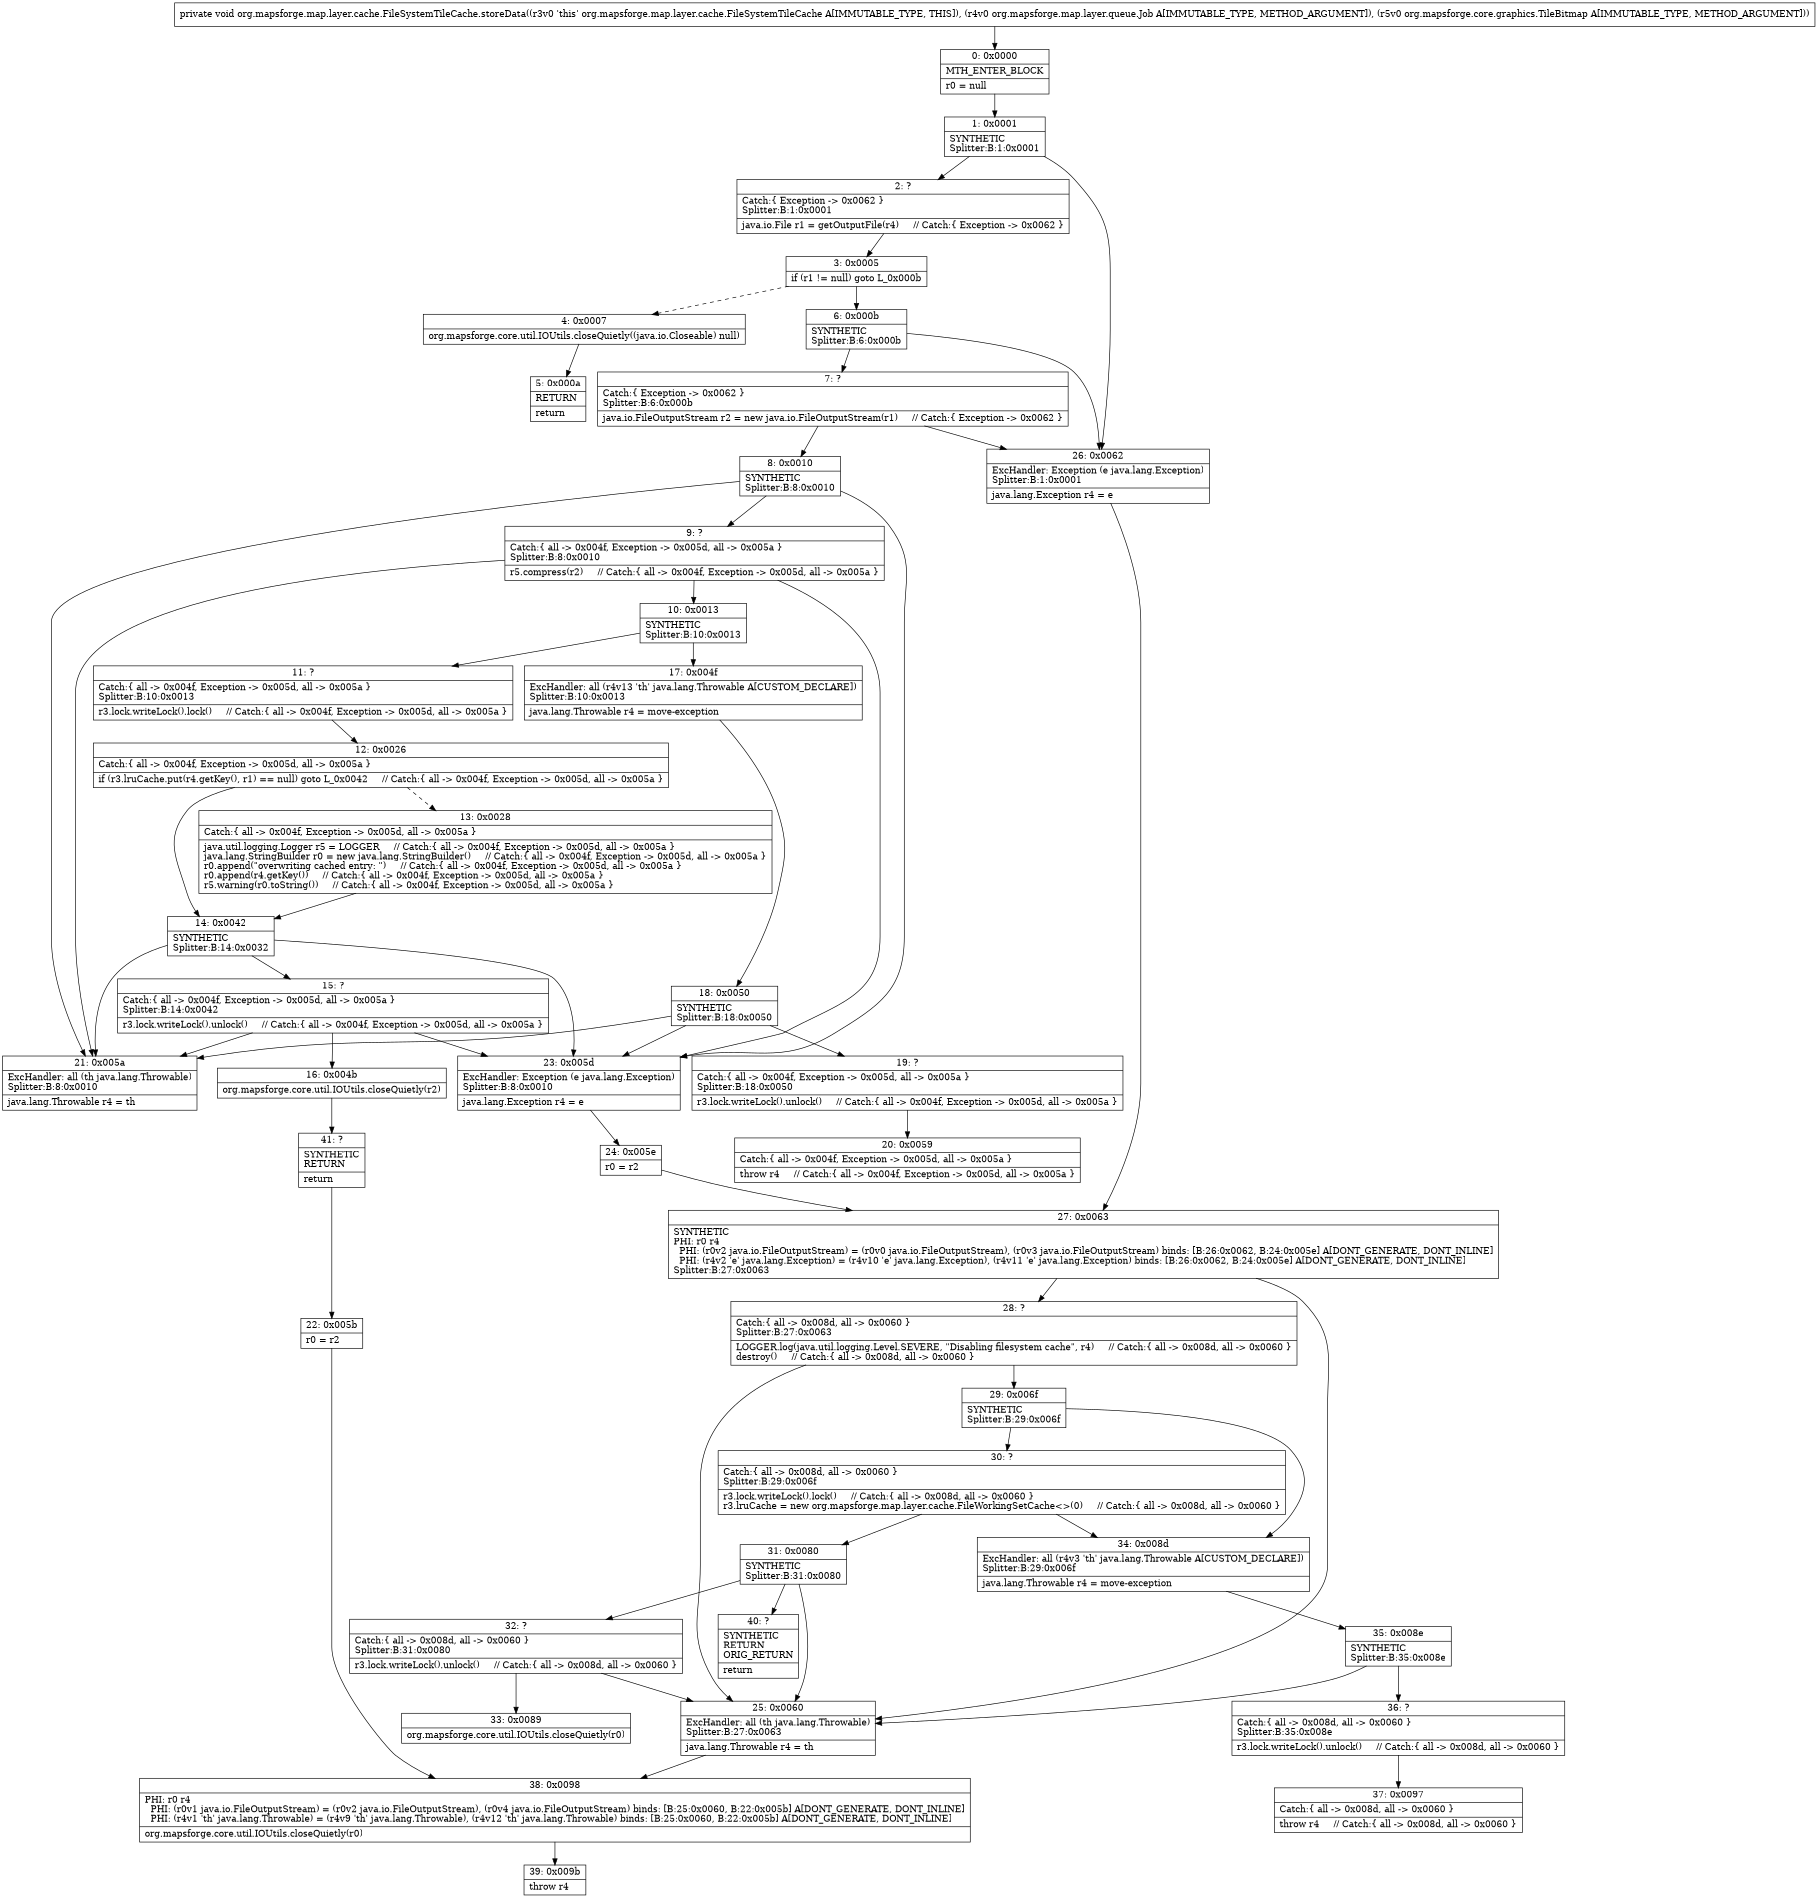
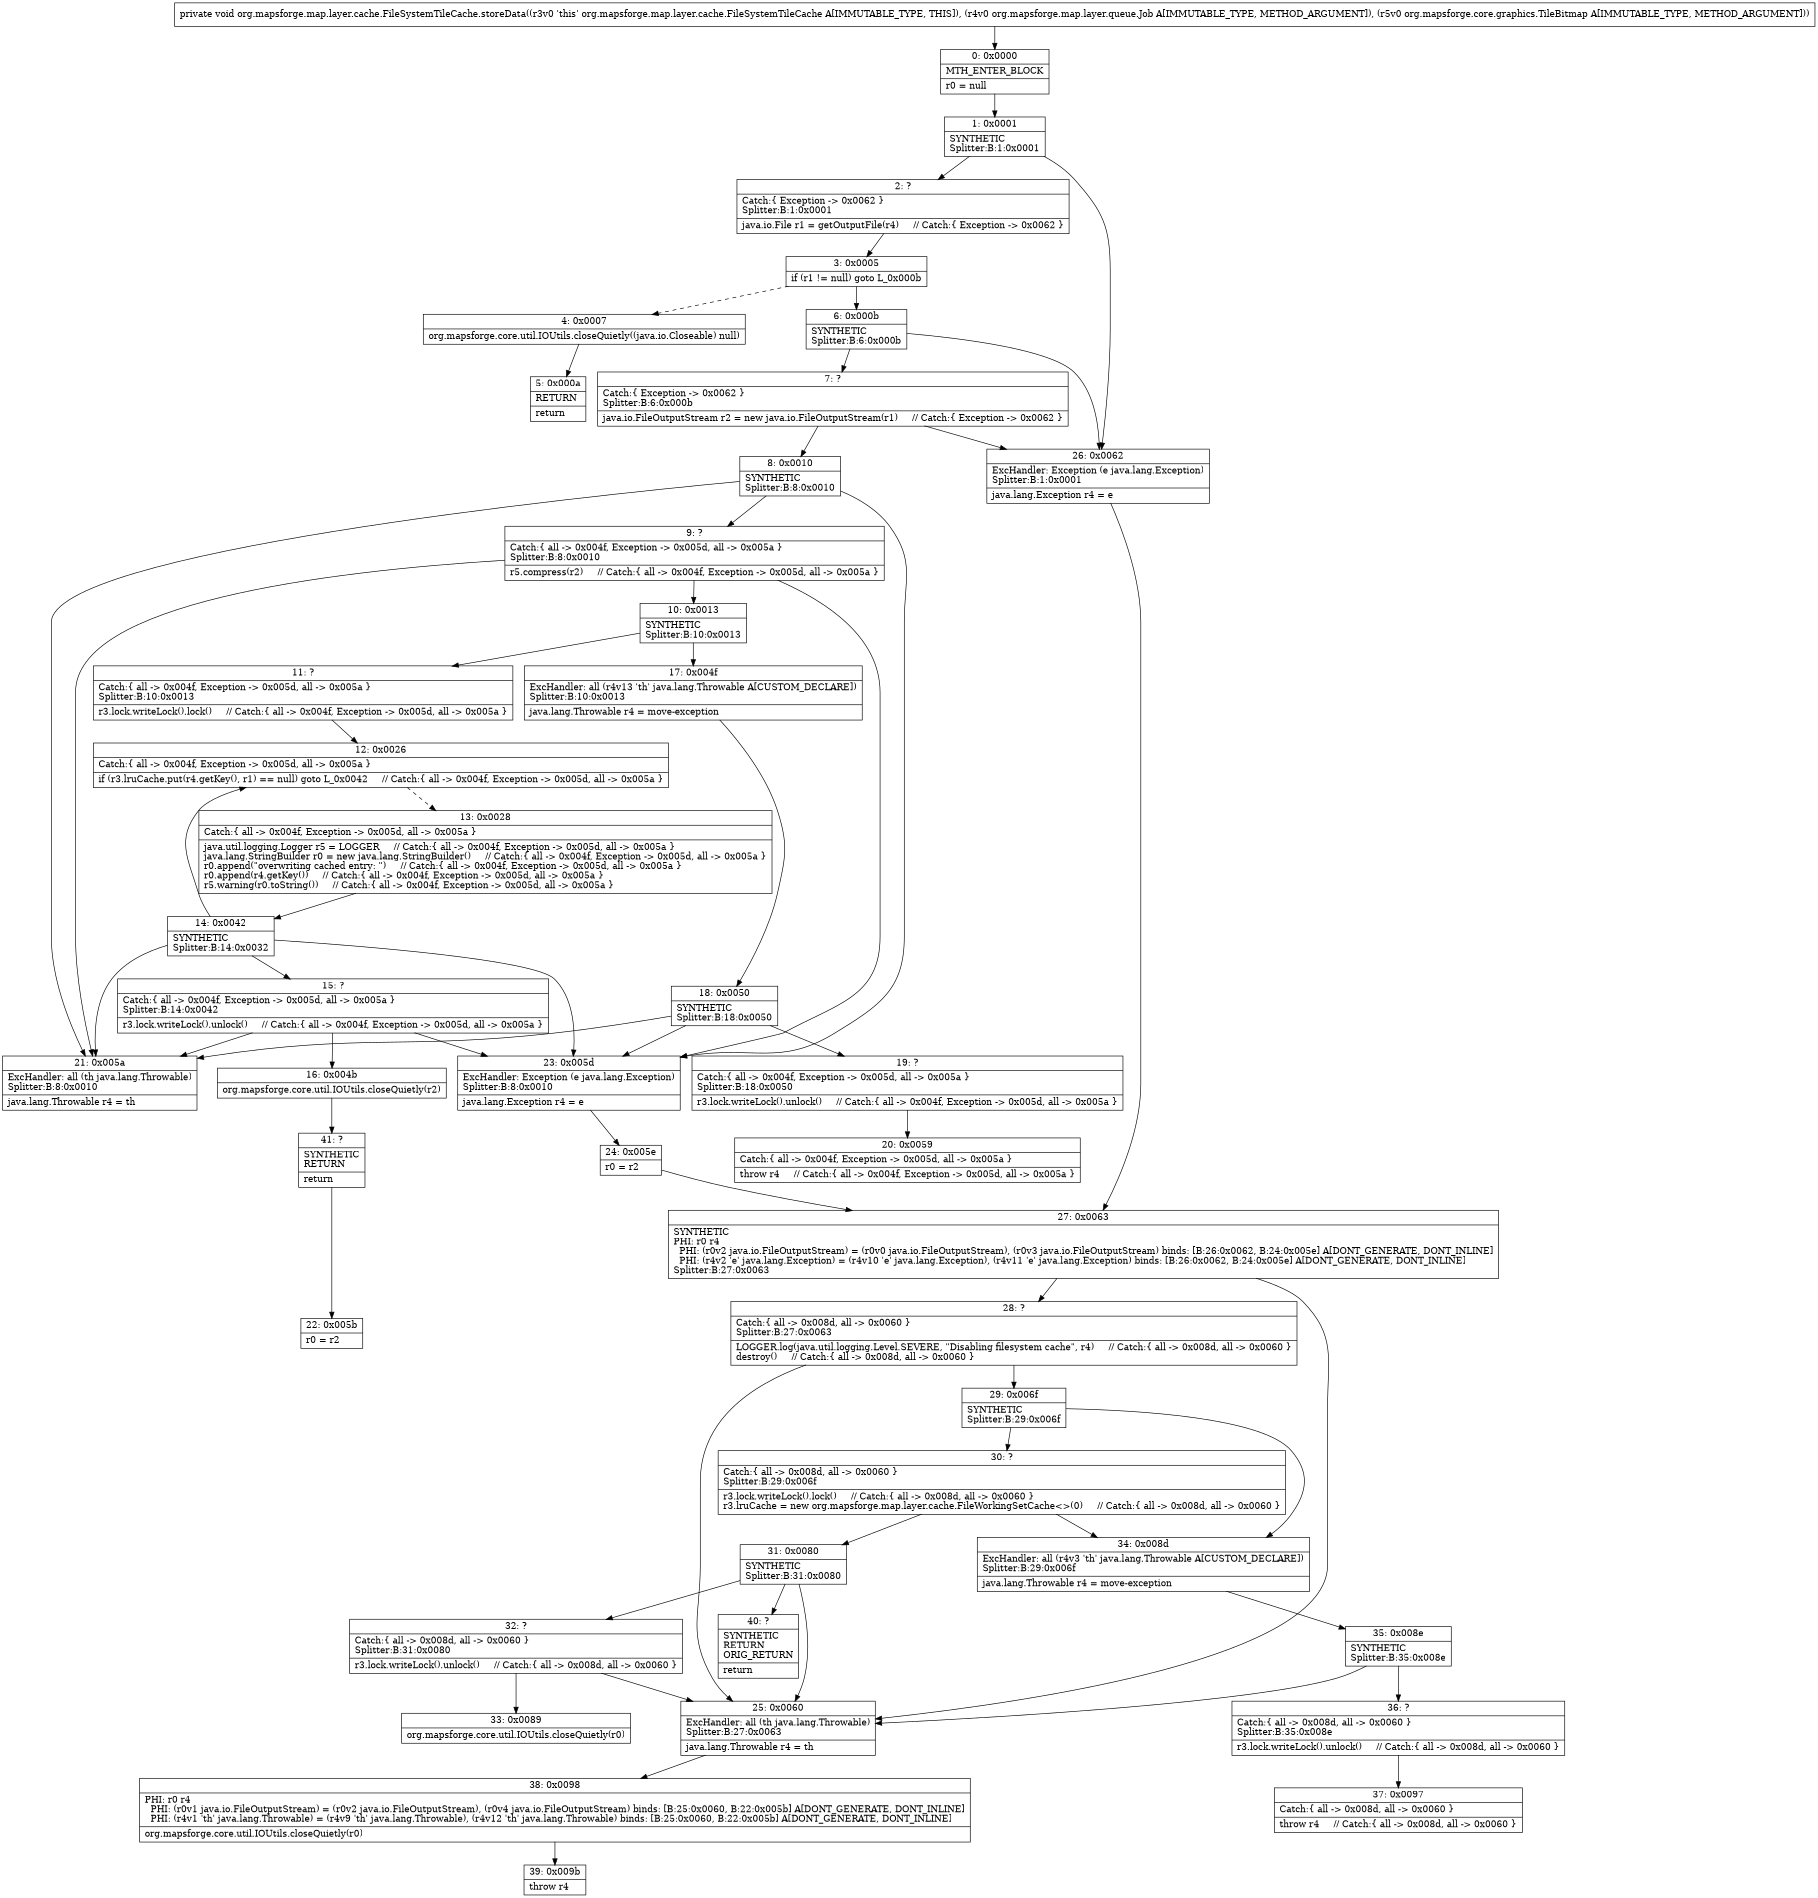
edge "12: 0x0026" -> "14: 0x0042": reversed
edge "22: 0x005b" -> "38: 0x0098": removed
